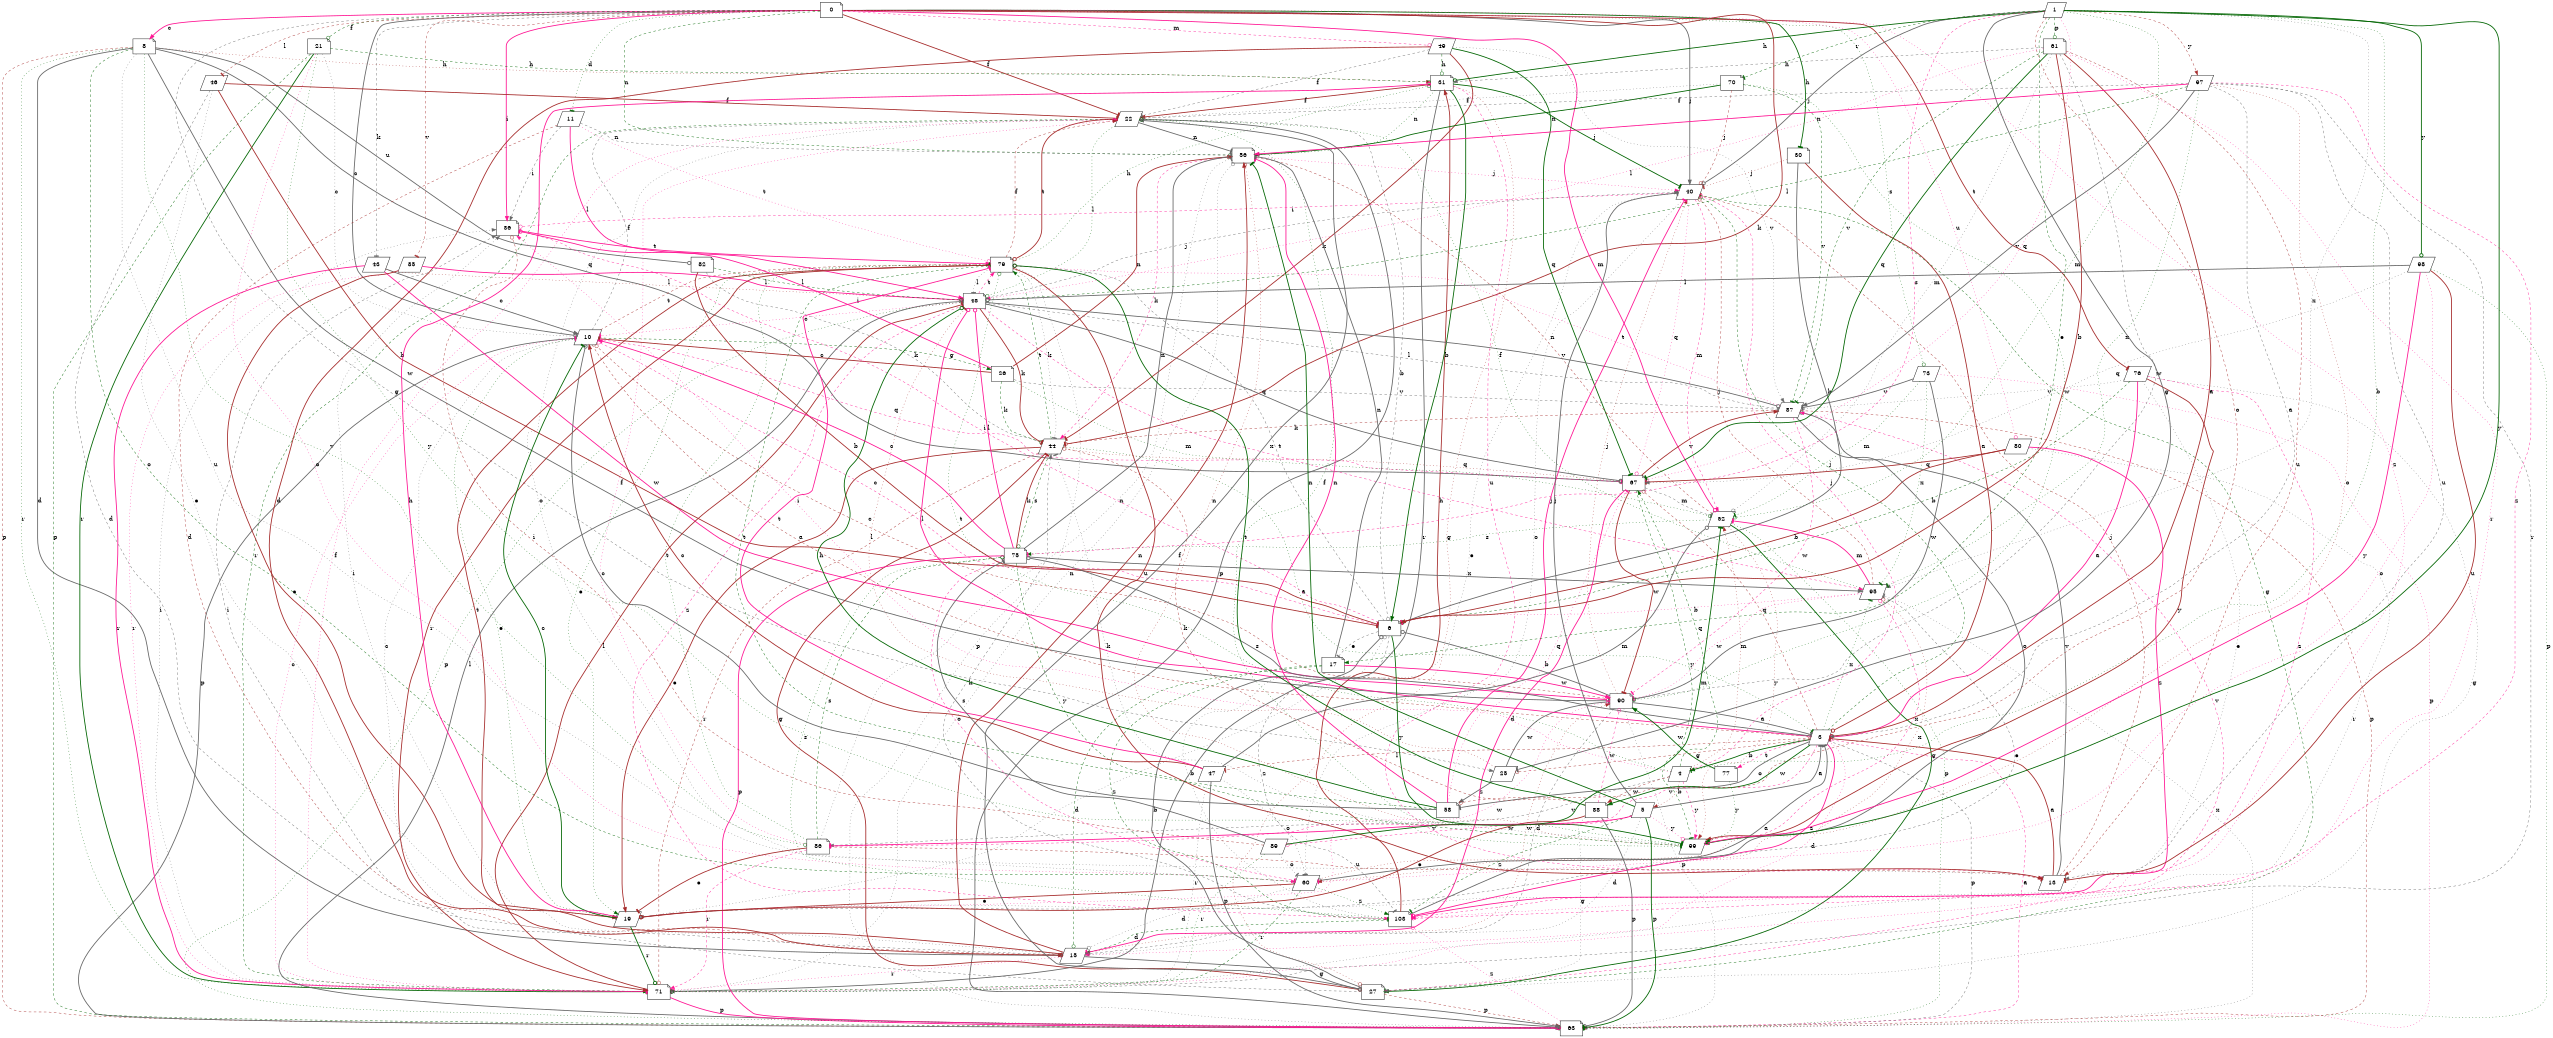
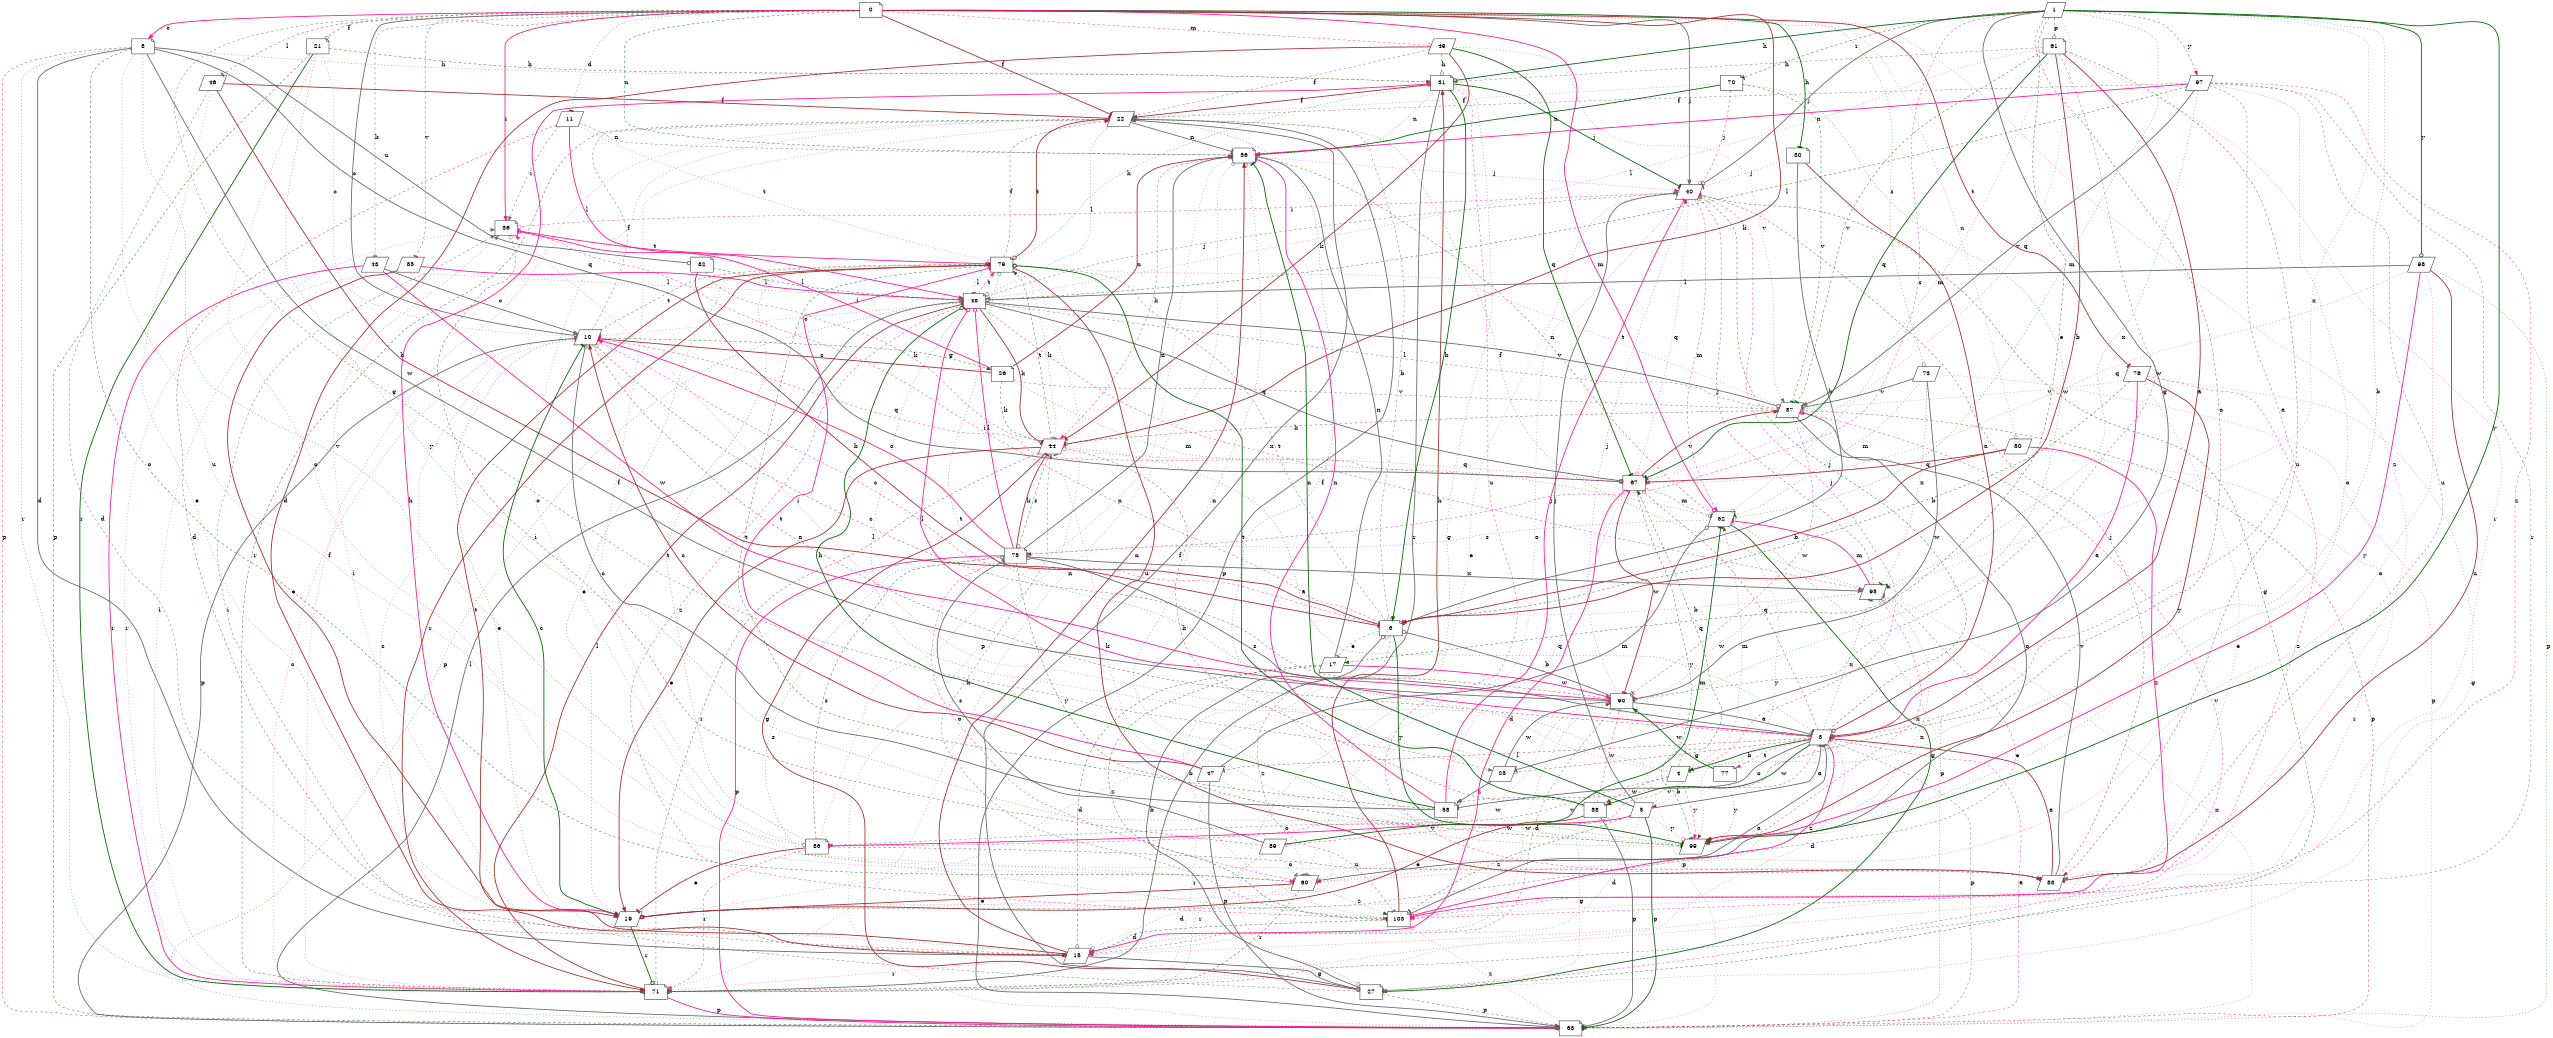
node "17": shape note -> parallelogram
node "13": label "13" -> "83"
